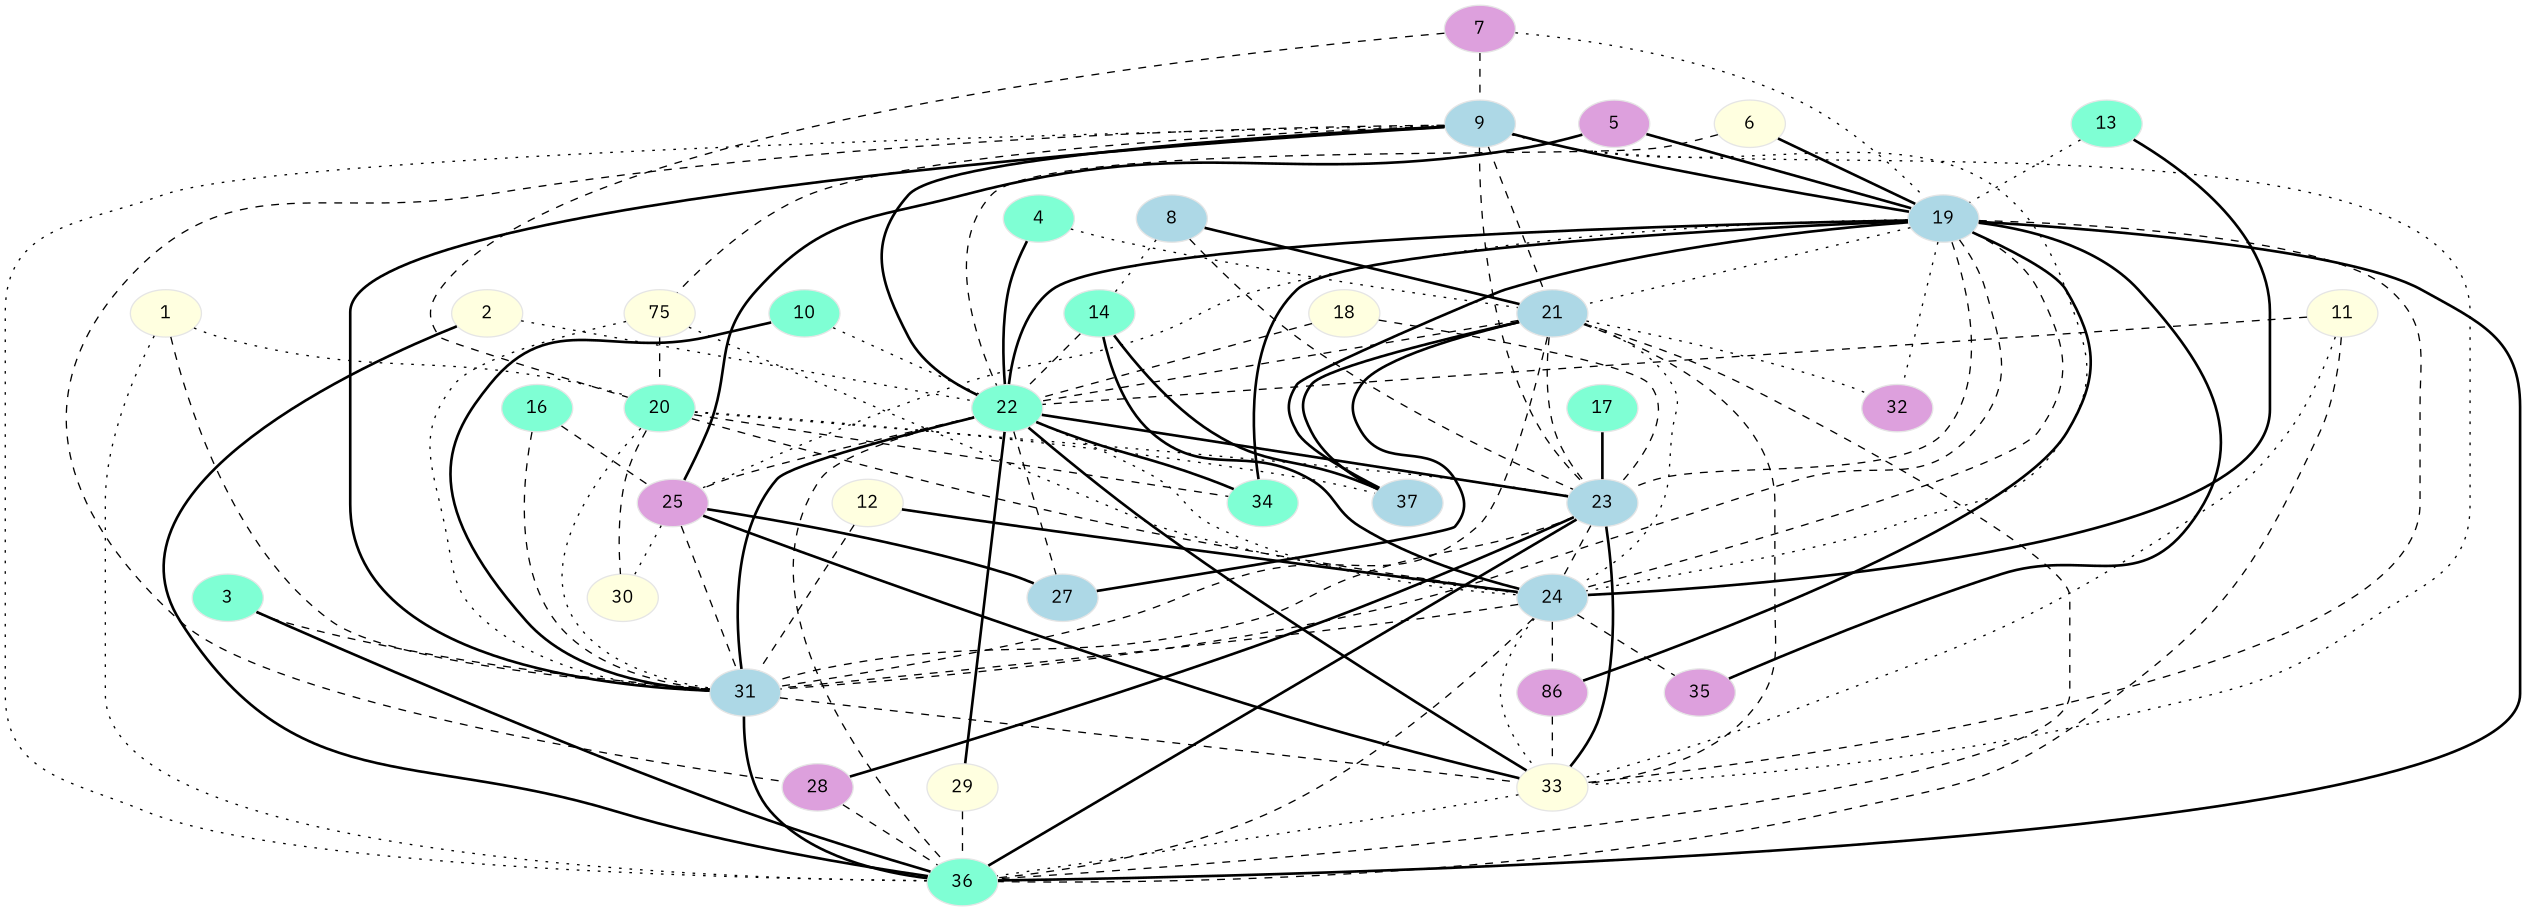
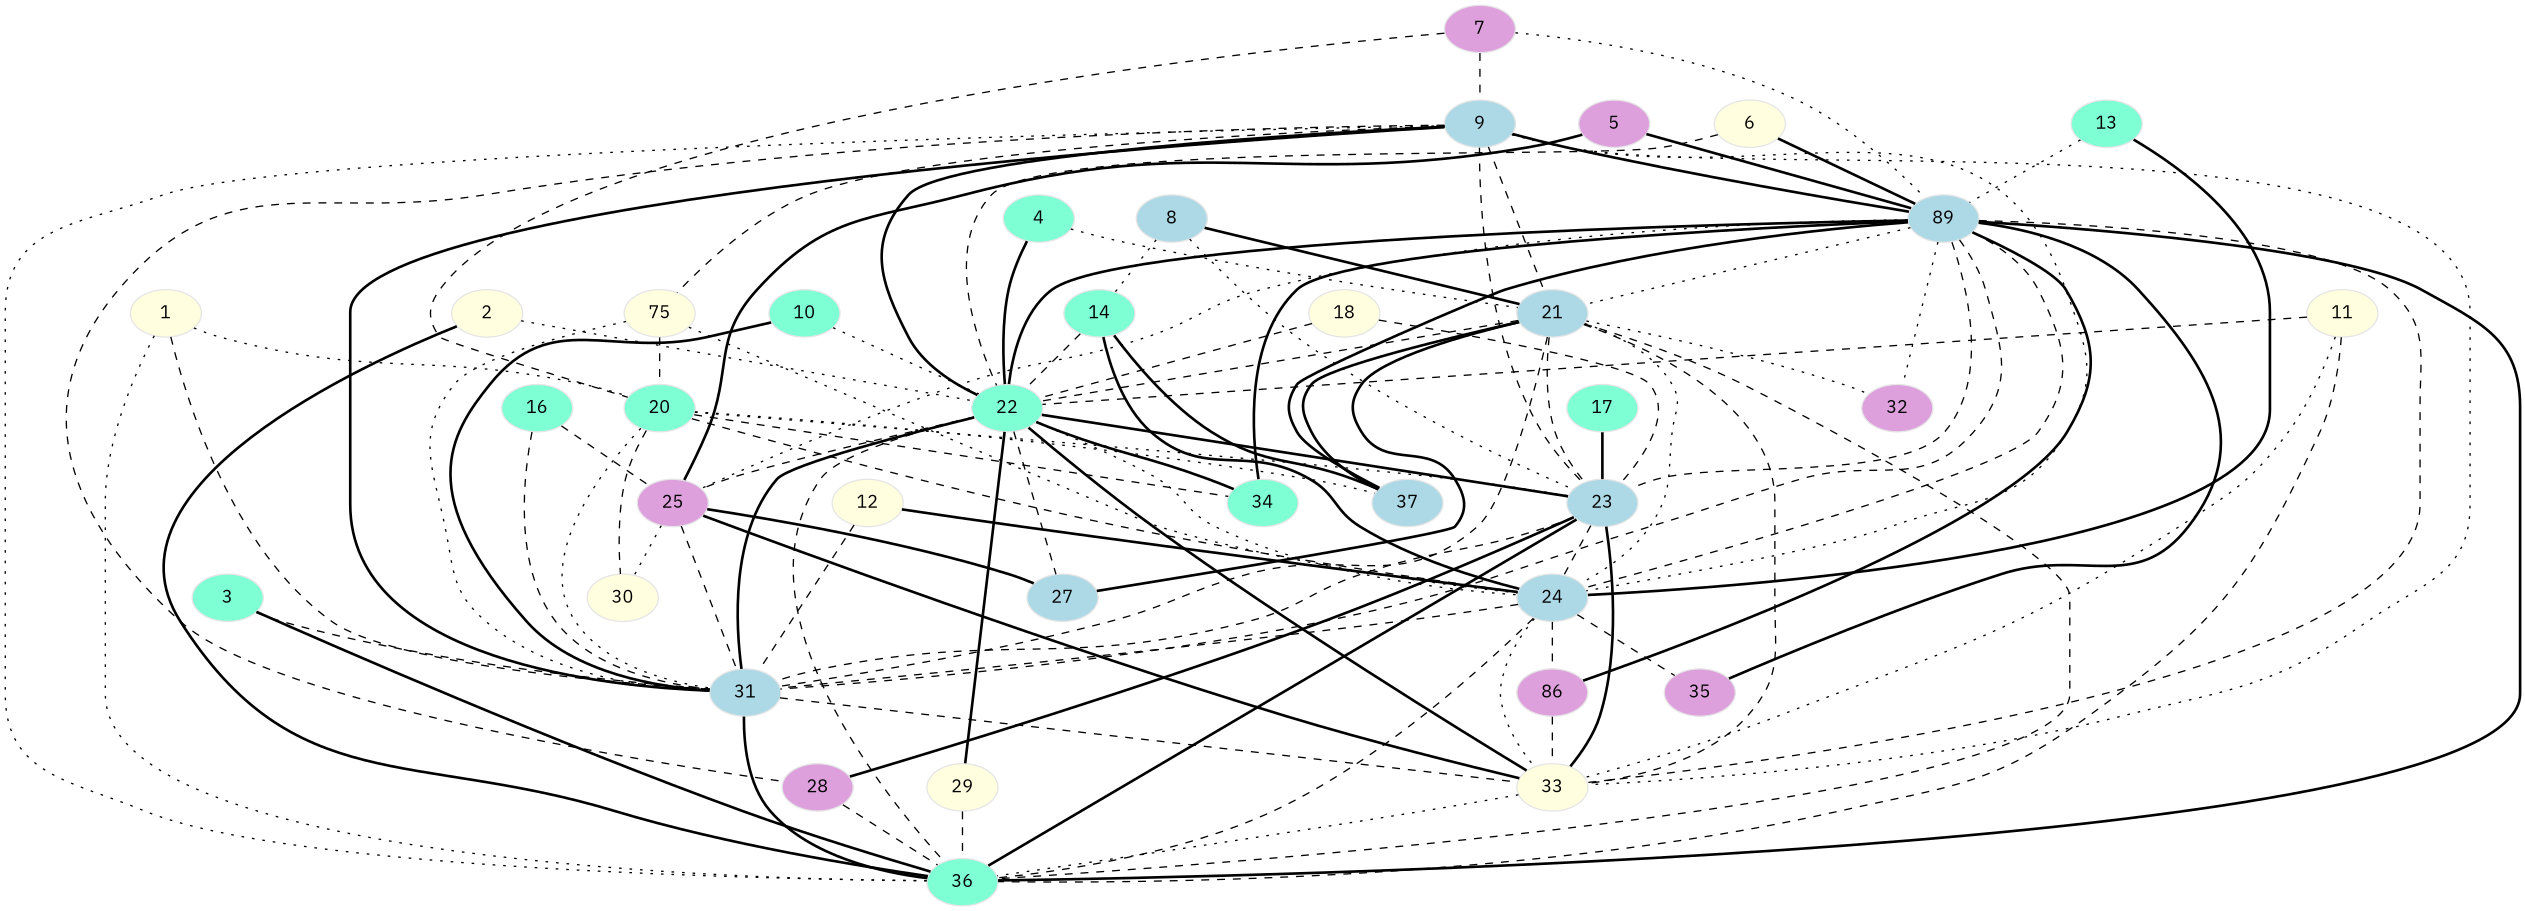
node "19": label "19" -> "89"
edge "8" -- "23": style dashed -> dotted
